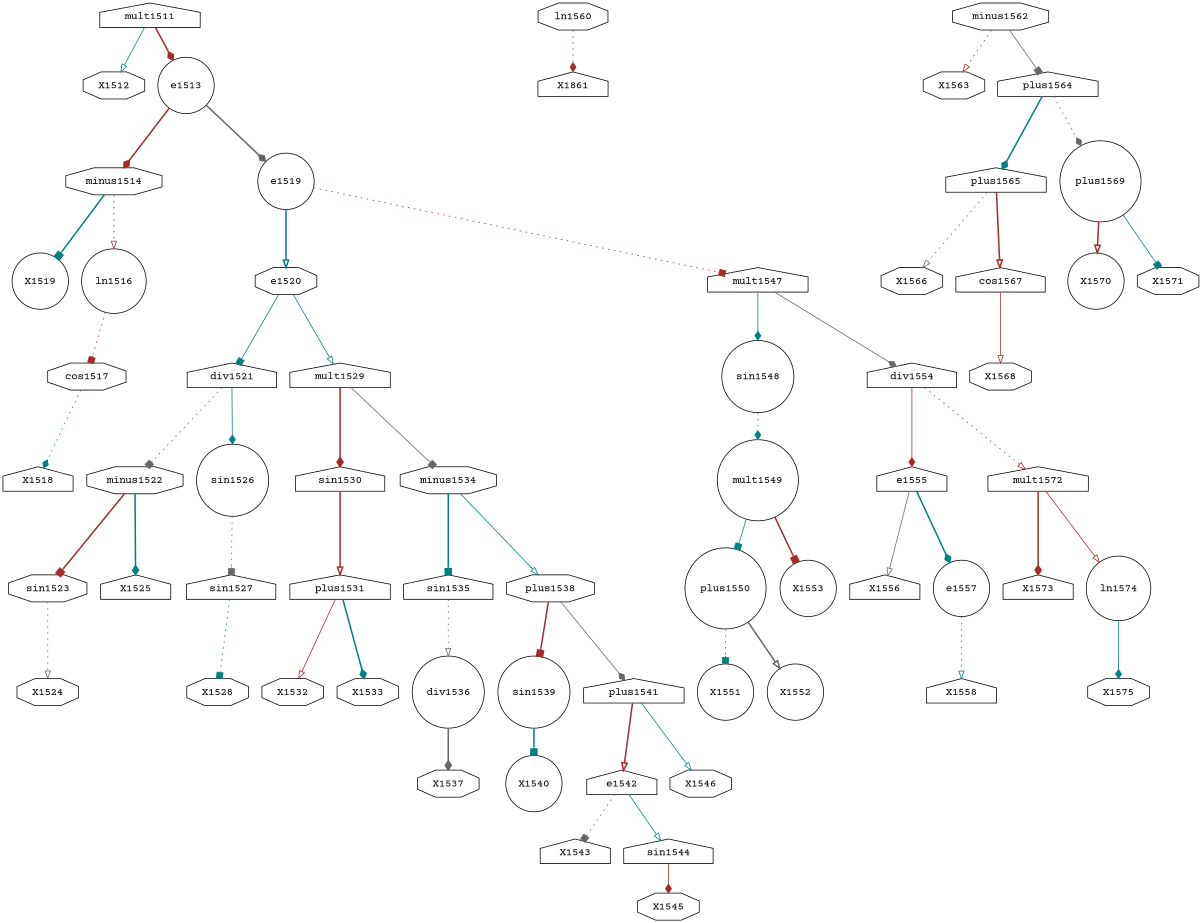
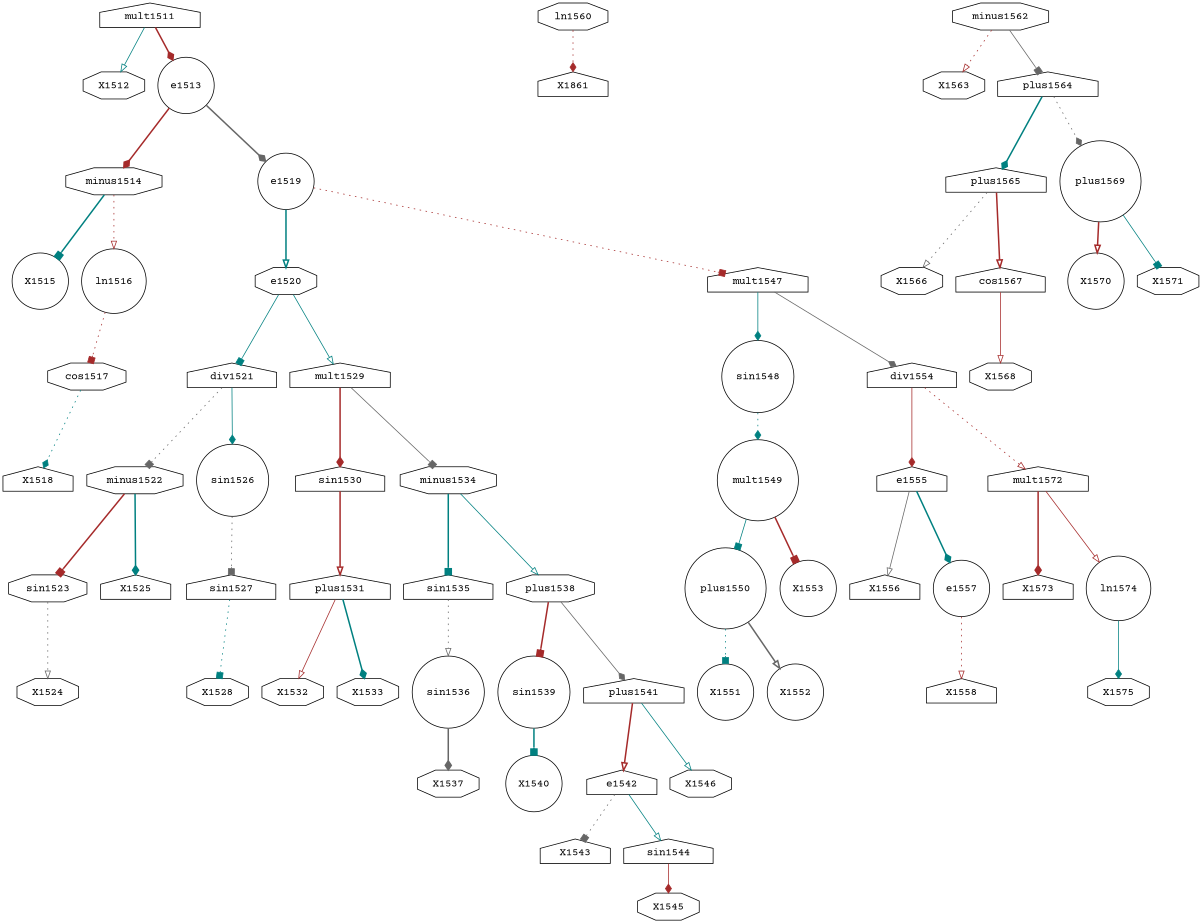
node "X1519": label "X1519" -> "X1515"
edge "e1557" -> "X1558": color teal -> brown
node "div1536": label "div1536" -> "sin1536"
